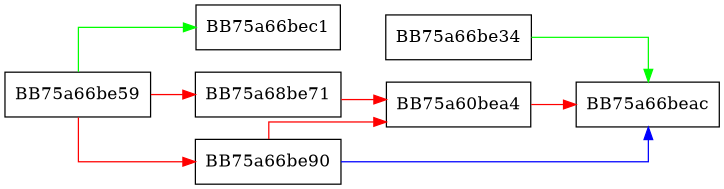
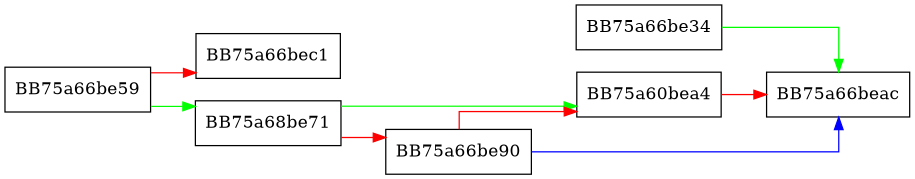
edge "BB75a66be59" -> "BB75a66bec1": color green -> red
edge "BB75a66be59" -> "BB75a68be71": color red -> green
edge "BB75a68be71" -> "BB75a60bea4": color red -> green
edge "BB75a66be59" -> "BB75a66be90": now "BB75a68be71" -> "BB75a66be90"
